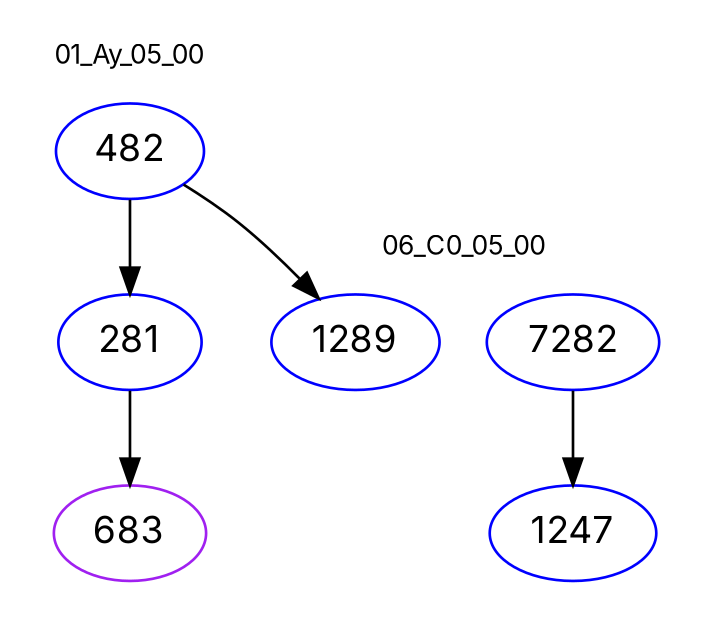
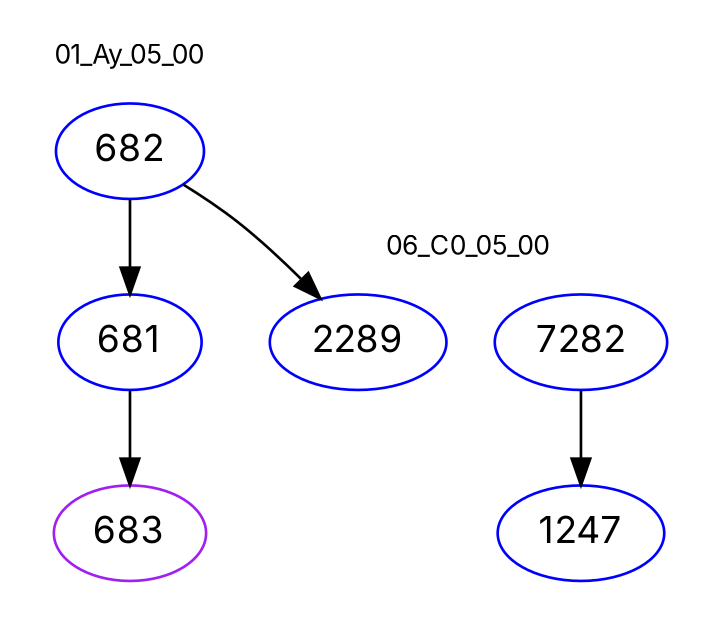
node "482": label "482" -> "682"
node "281": label "281" -> "681"
node "1289": label "1289" -> "2289"
